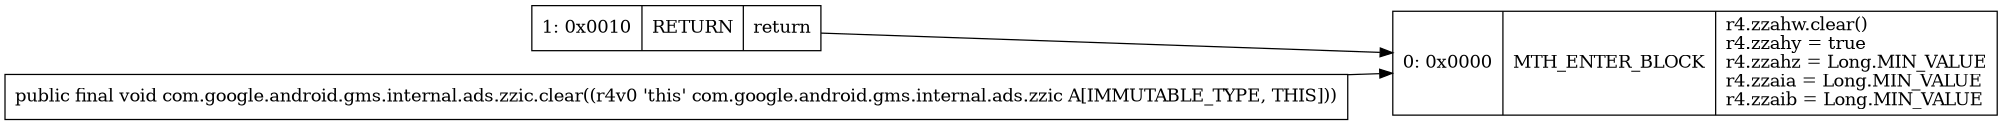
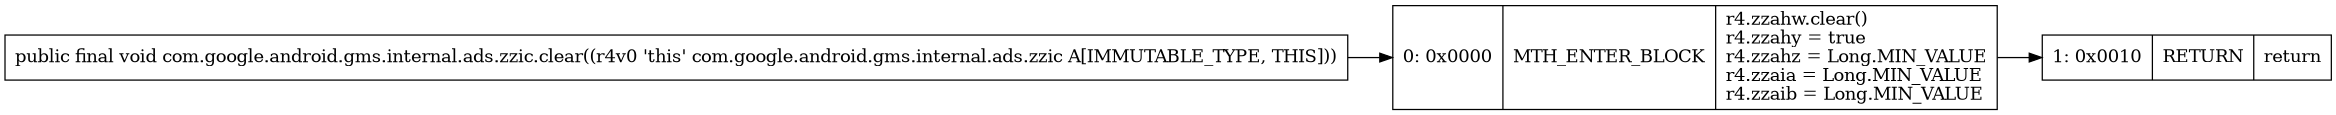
edge "1: 0x0010" -> "0: 0x0000": reversed
